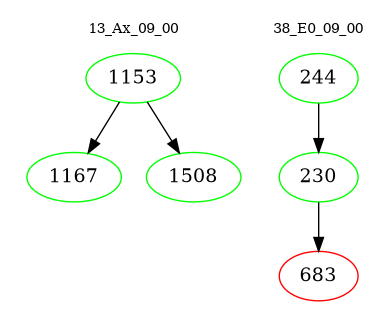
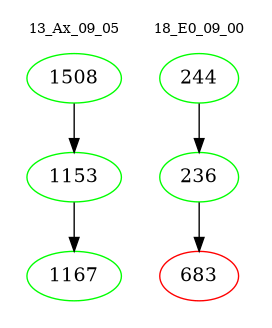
cluster "13_Ax_09_00": label "13_Ax_09_00" -> "13_Ax_09_05"
cluster "38_E0_09_00": label "38_E0_09_00" -> "18_E0_09_00"
edge "1153" -> "1508": reversed
node "230": label "230" -> "236"
